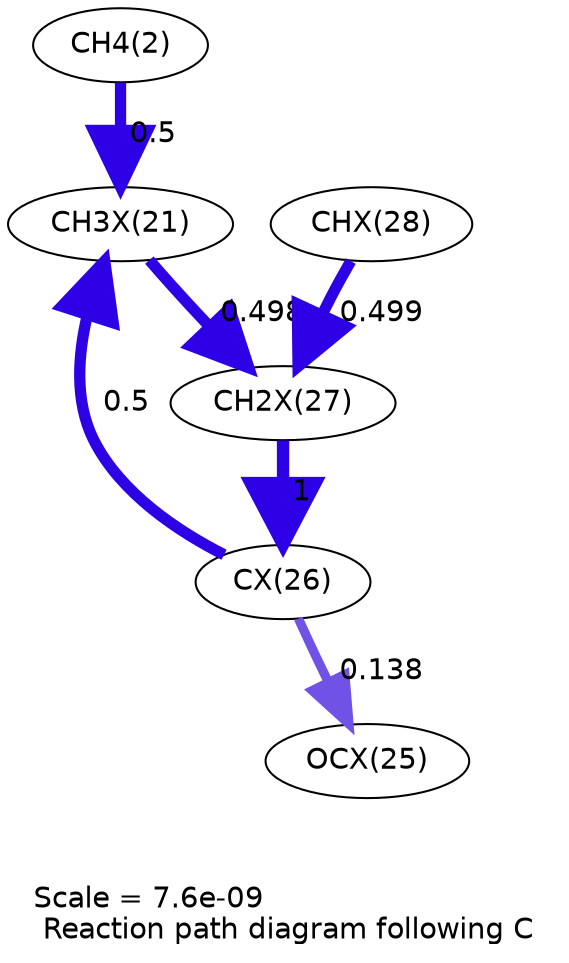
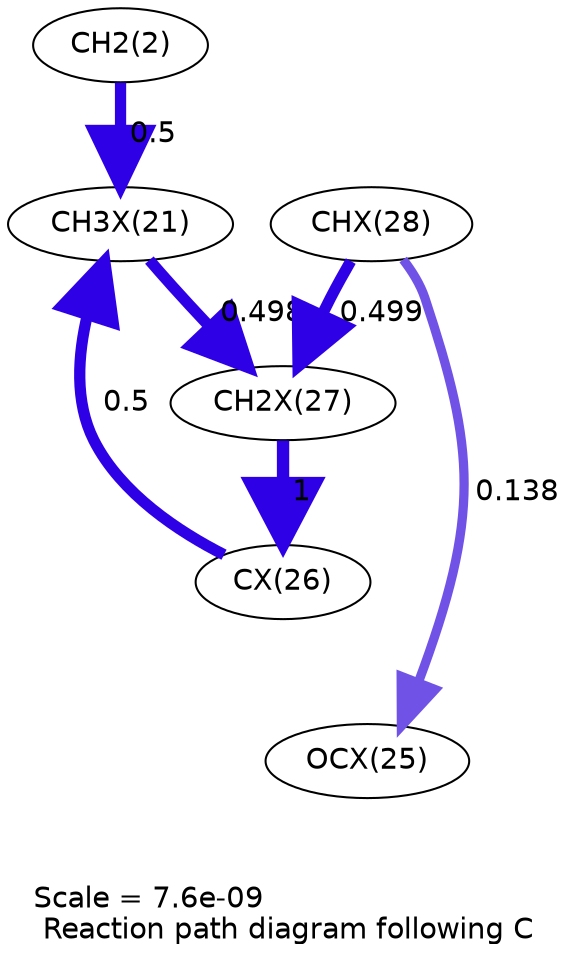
node "CH4(2)": label "CH4(2)" -> "CH2(2)"
edge "CX(26)" -> "OCX(25)": now "CHX(28)" -> "OCX(25)"
